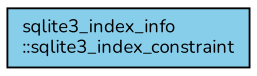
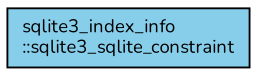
node "sqlite3_index_info ::sqlite3_index_constraint": label "sqlite3_index_info ::sqlite3_index_constraint" -> "sqlite3_index_info ::sqlite3_sqlite_constraint"
